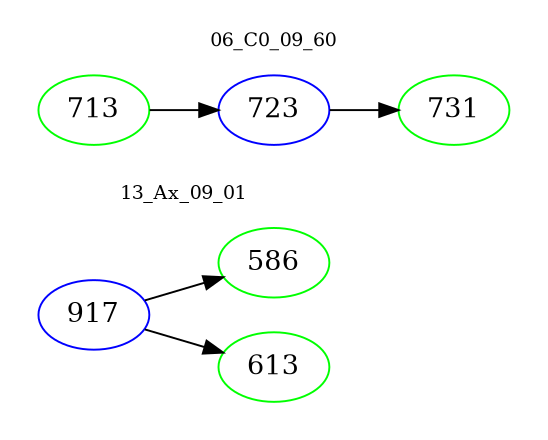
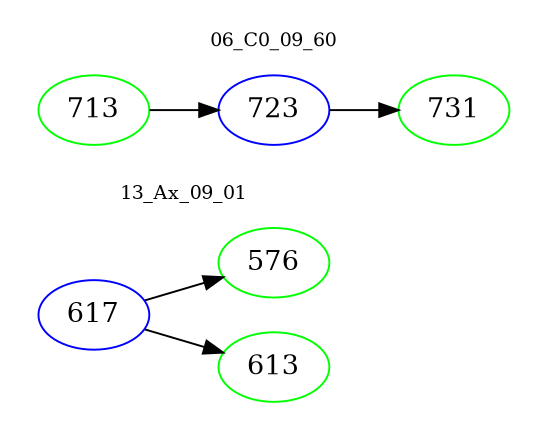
node "586": label "586" -> "576"
node "917": label "917" -> "617"
